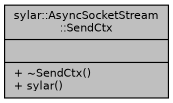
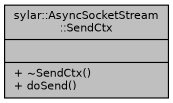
node "sylar::AsyncSocketStream": text "+ sylar()" -> "+ doSend()"
